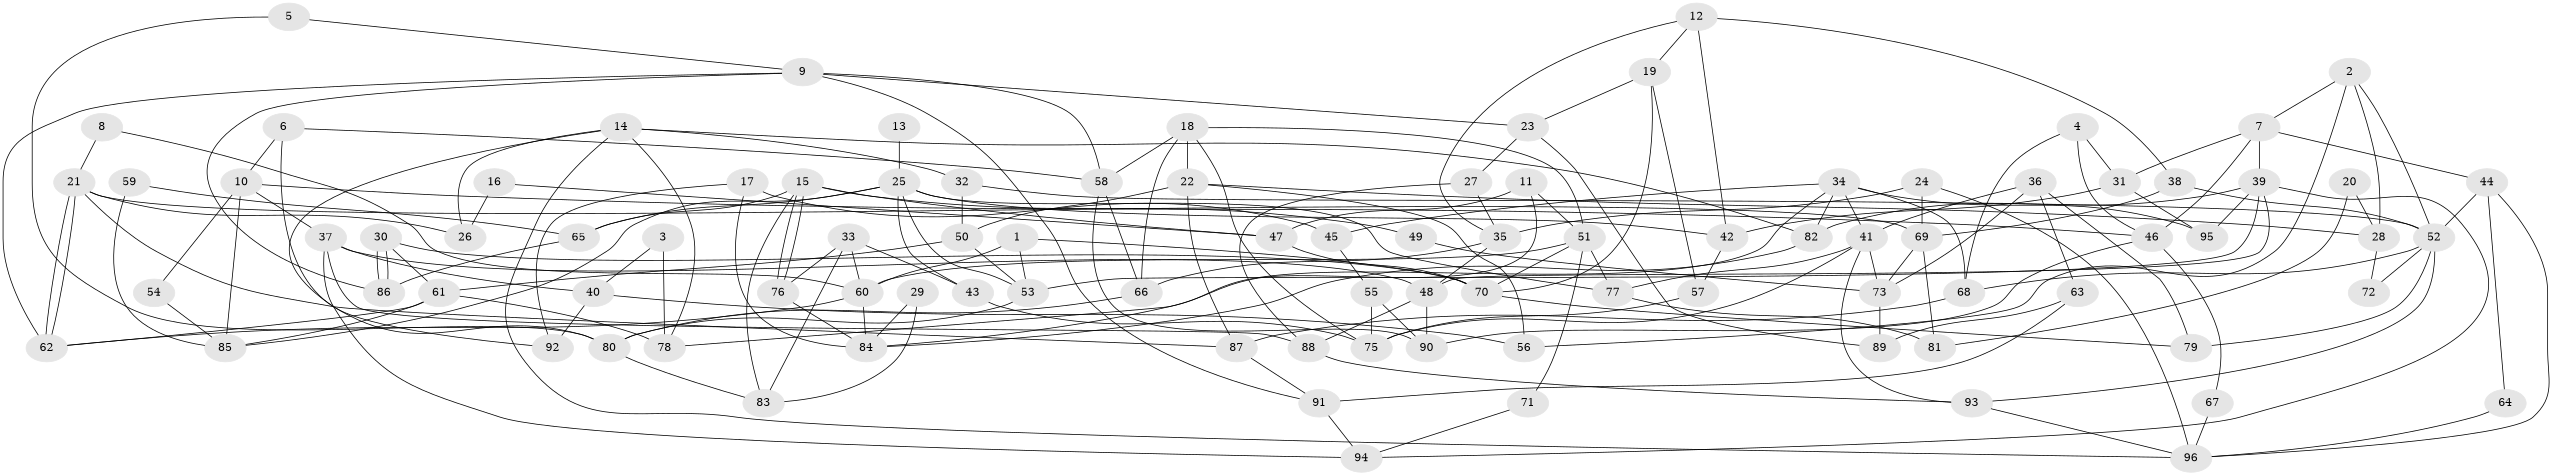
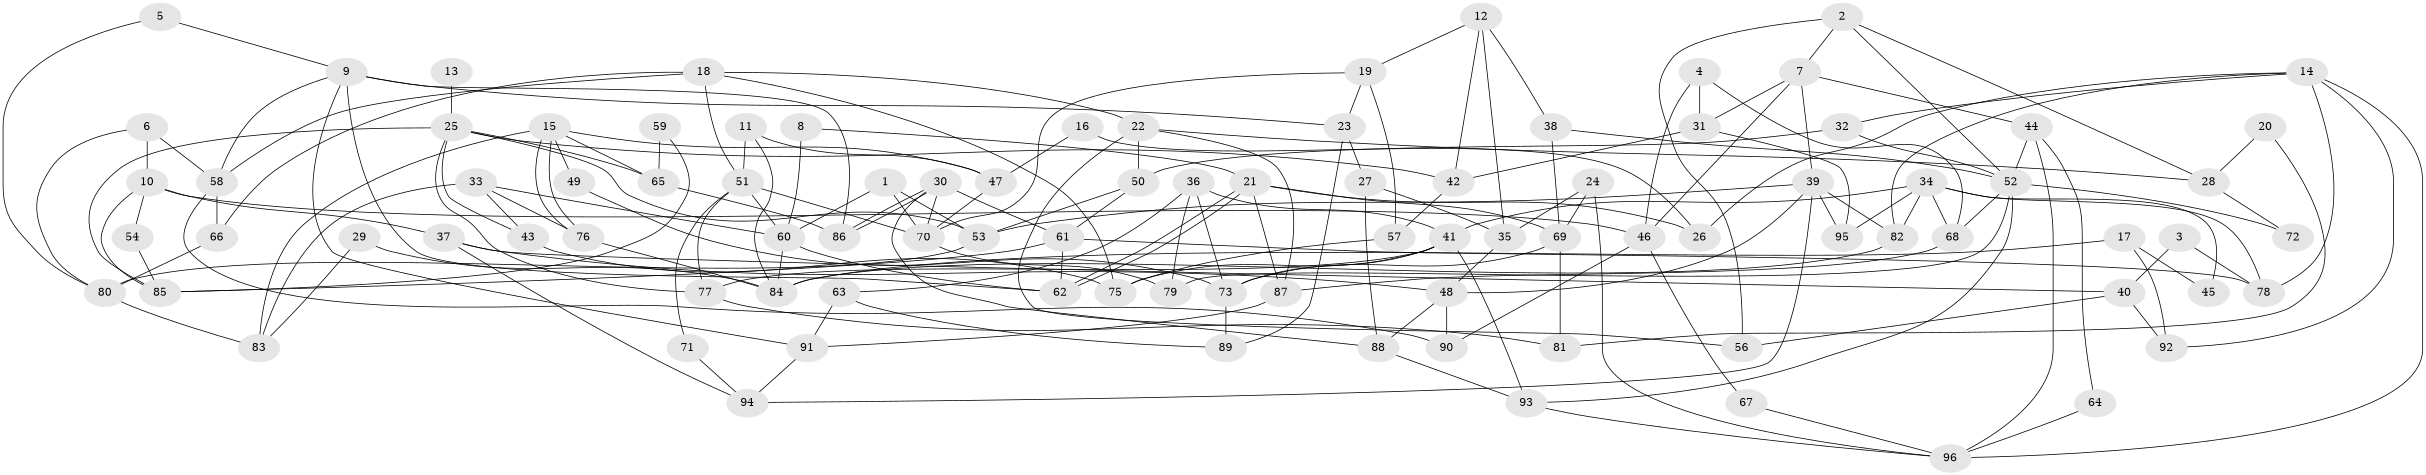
edge "35" -- "66": removed
node "55": removed
edge "37" -- "88": now "30" -- "88"
